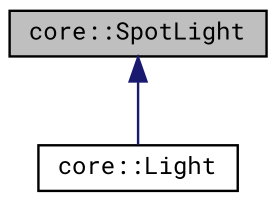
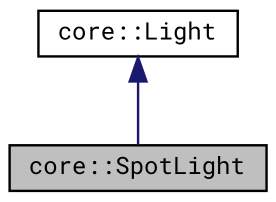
edge "core::Light" -> "core::SpotLight": reversed
